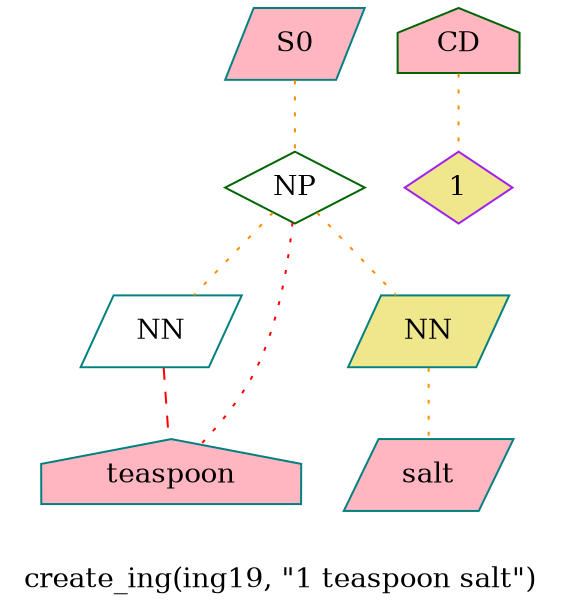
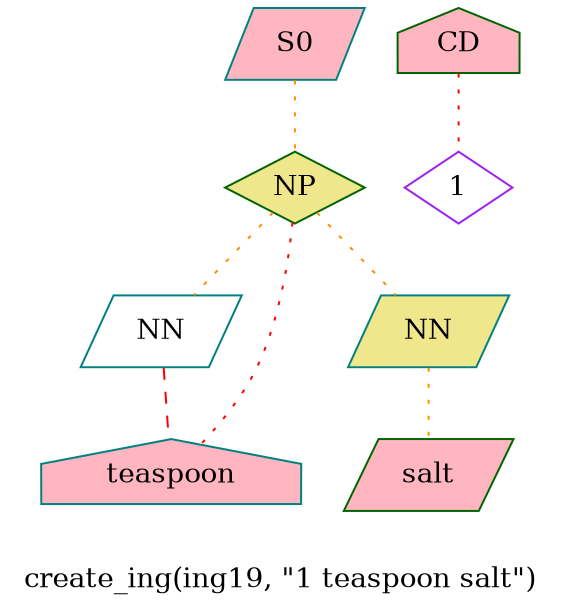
edge "CD" -- "1": color darkorange -> red
node "NP": fillcolor white -> khaki
node "1": fillcolor khaki -> white
node "salt": color teal -> darkgreen
